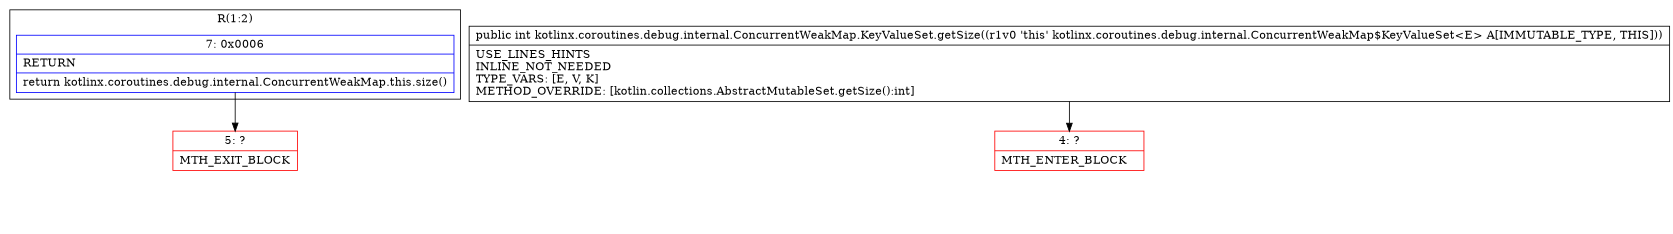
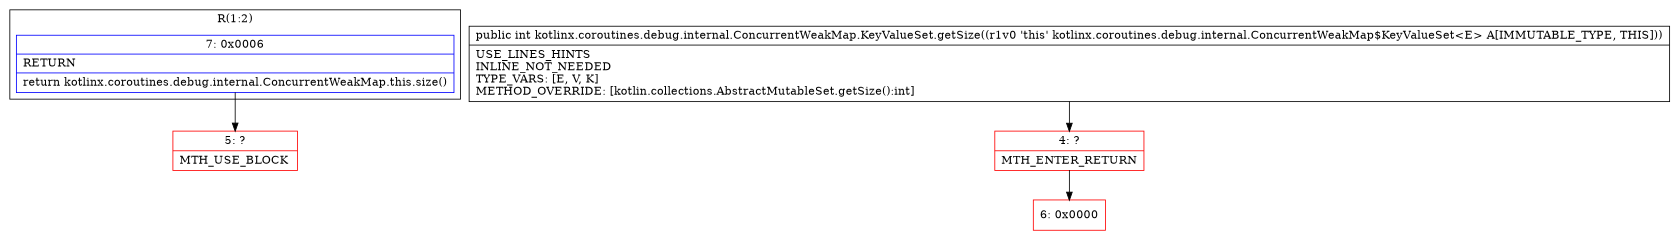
node "5: ?": text "MTH_EXIT_BLOCK" -> "MTH_USE_BLOCK"
node "4: ?": text "MTH_ENTER_BLOCK" -> "MTH_ENTER_RETURN"
node "6: 0x0000": added
